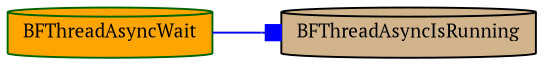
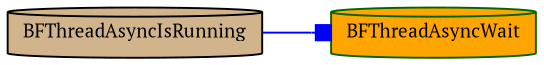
edge "BFThreadAsyncWait" -> "BFThreadAsyncIsRunning": reversed
